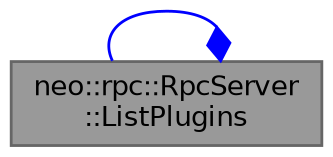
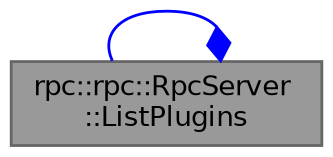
node "neo::rpc::RpcServer ::ListPlugins": label "neo::rpc::RpcServer ::ListPlugins" -> "rpc::rpc::RpcServer ::ListPlugins"
